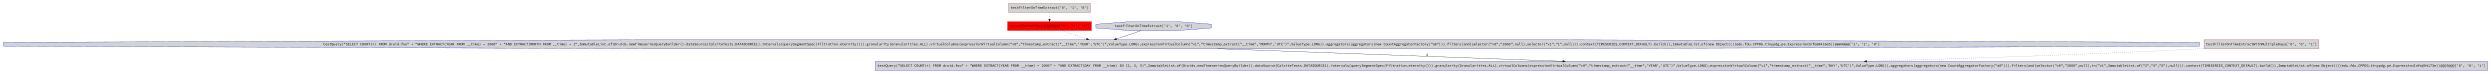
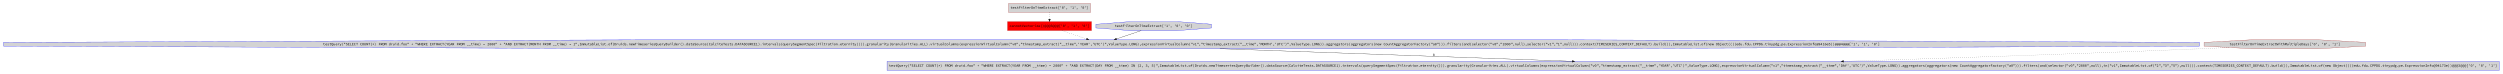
node "testFilterOnTimeExtractWithMultipleDays['0', '0', '1']": shape box -> octagon
